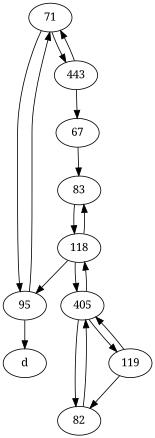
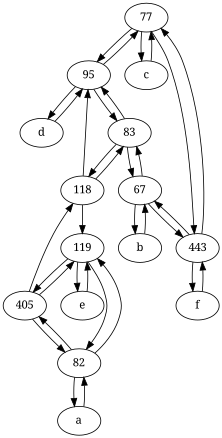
node "71": label "71" -> "77"
node "c": added
edge "95" -> "83": added
edge "83" -> "95": added
edge "d" -> "95": added
edge "83" -> "67": added
edge "67" -> "443": added
node "b": added
edge "118" -> "405": now "118" -> "119"
node "e": added
node "f": added
edge "82" -> "119": added
node "a": added
